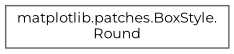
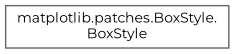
node "matplotlib.patches.BoxStyle. Round": label "matplotlib.patches.BoxStyle. Round" -> "matplotlib.patches.BoxStyle. BoxStyle"
